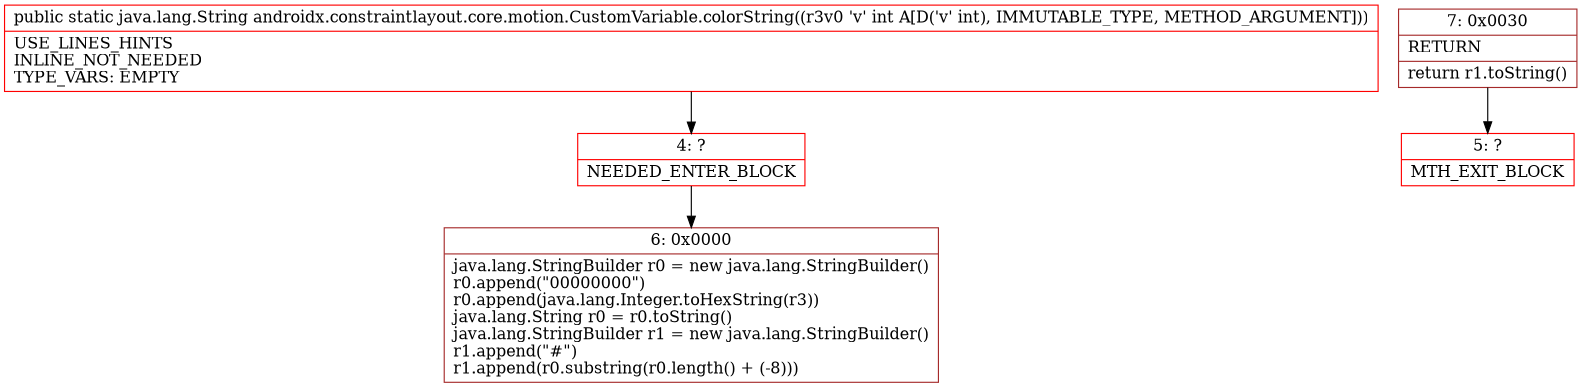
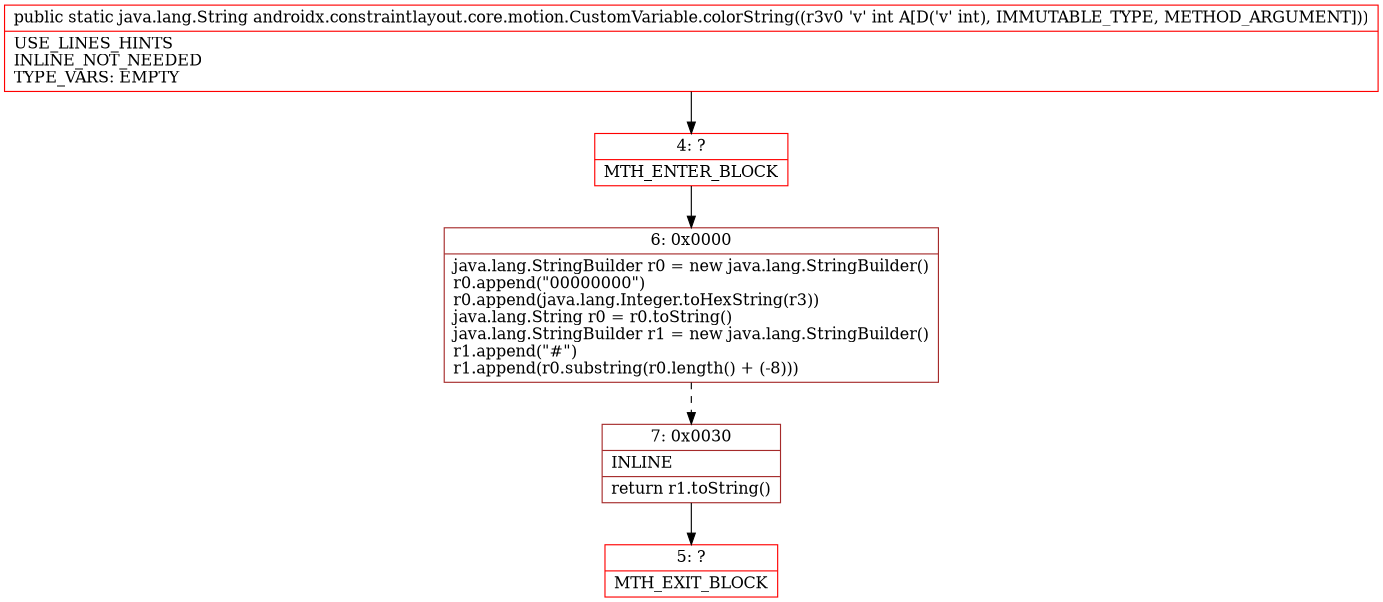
node "7: 0x0030": text "RETURN" -> "INLINE"
node "4: ?": text "NEEDED_ENTER_BLOCK" -> "MTH_ENTER_BLOCK"
edge "6: 0x0000" -> "7: 0x0030": added
